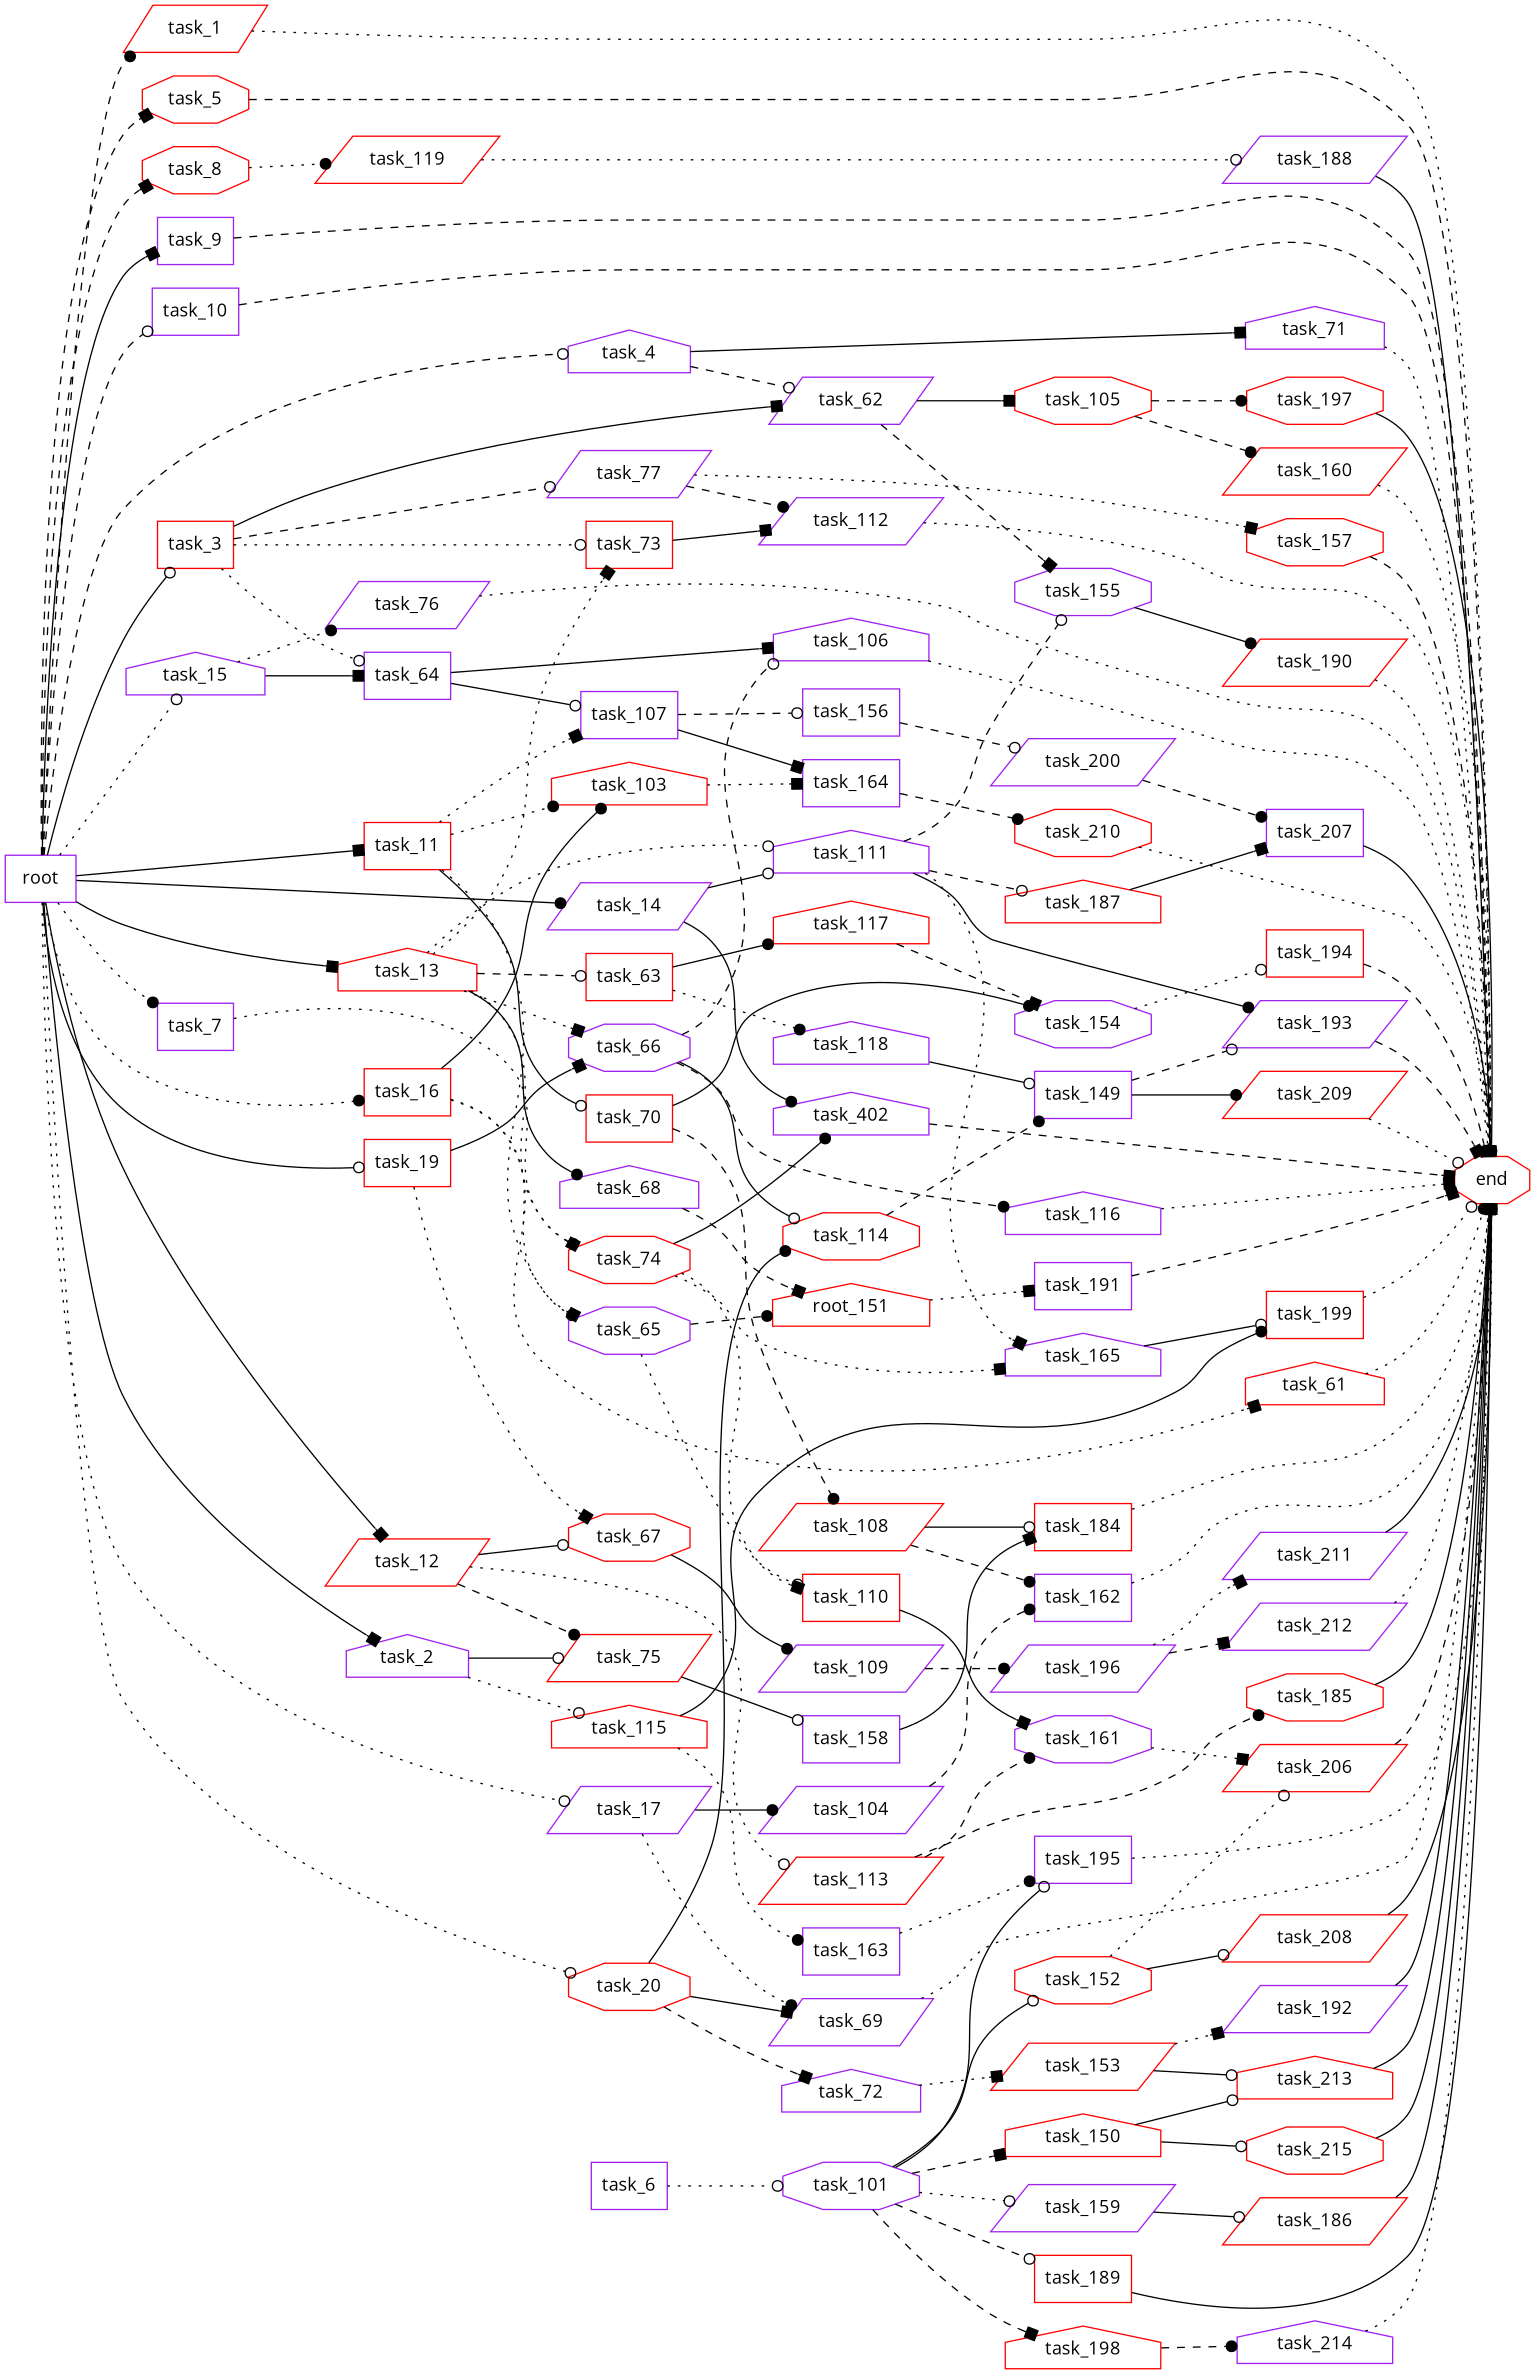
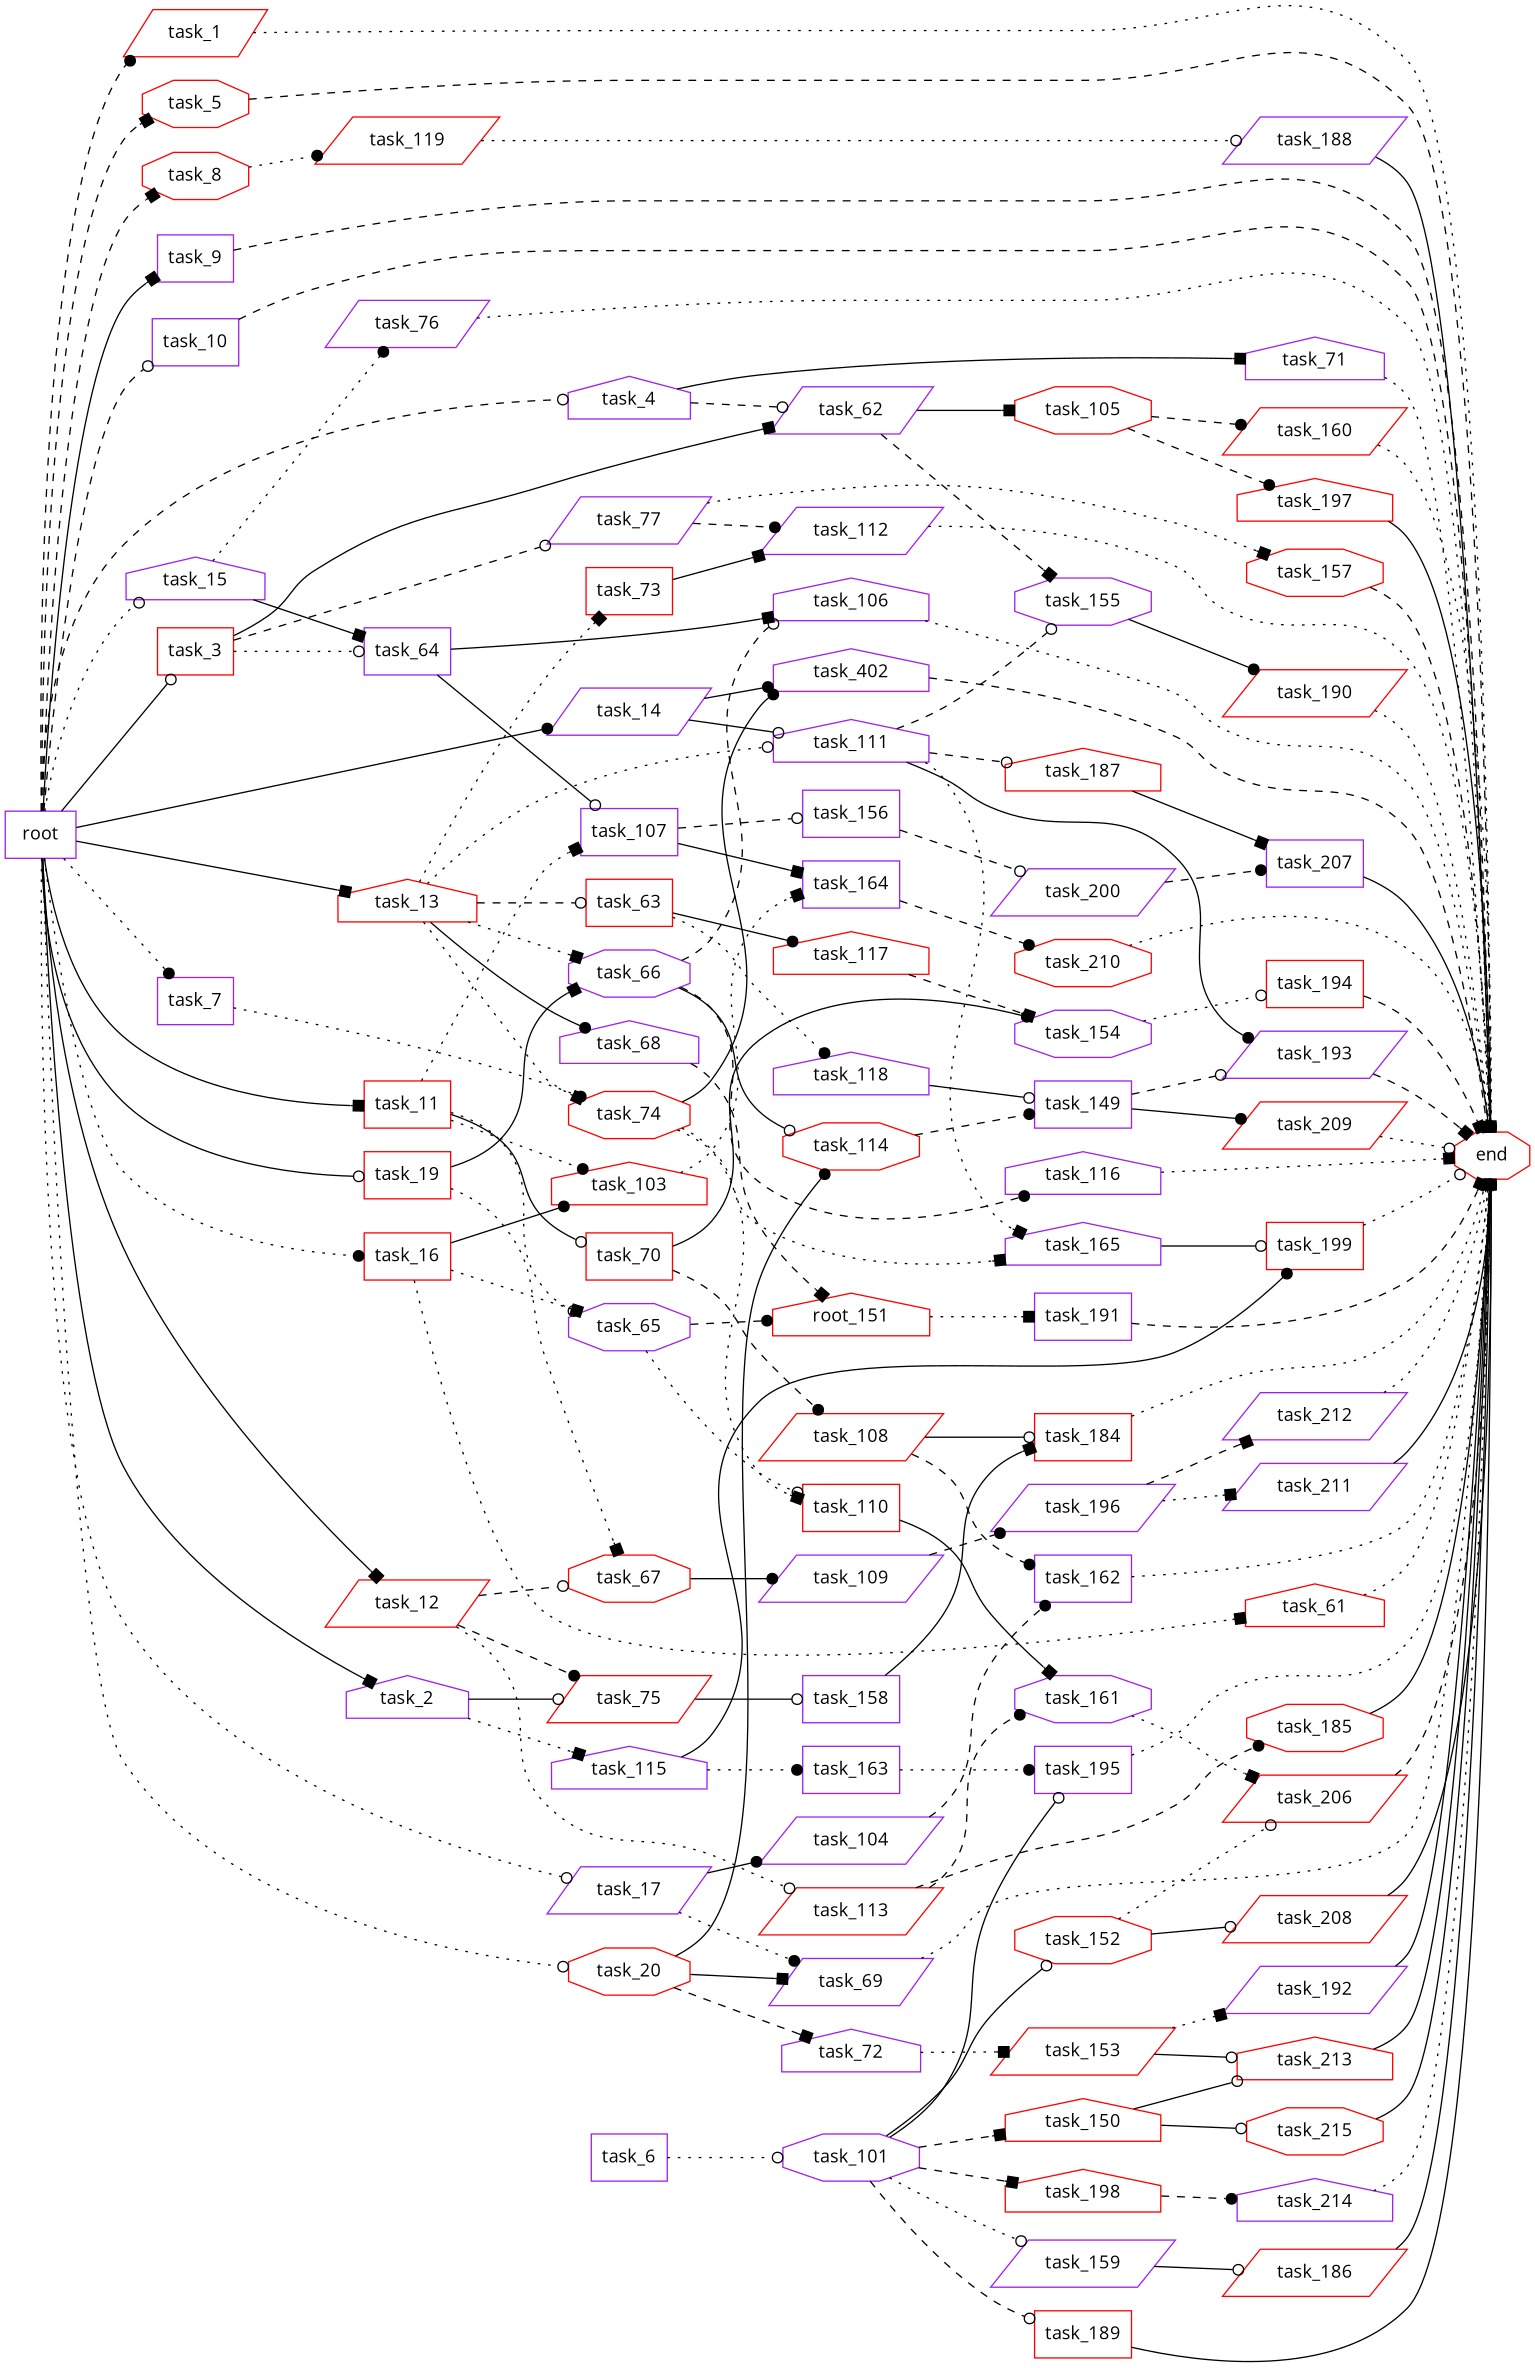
node "task_197": shape octagon -> house
edge "task_3" -> "task_73": removed
edge "task_12" -> "task_67": style solid -> dashed
edge "task_2" -> "task_115": arrowhead odot -> box
node "task_115": color red -> purple
